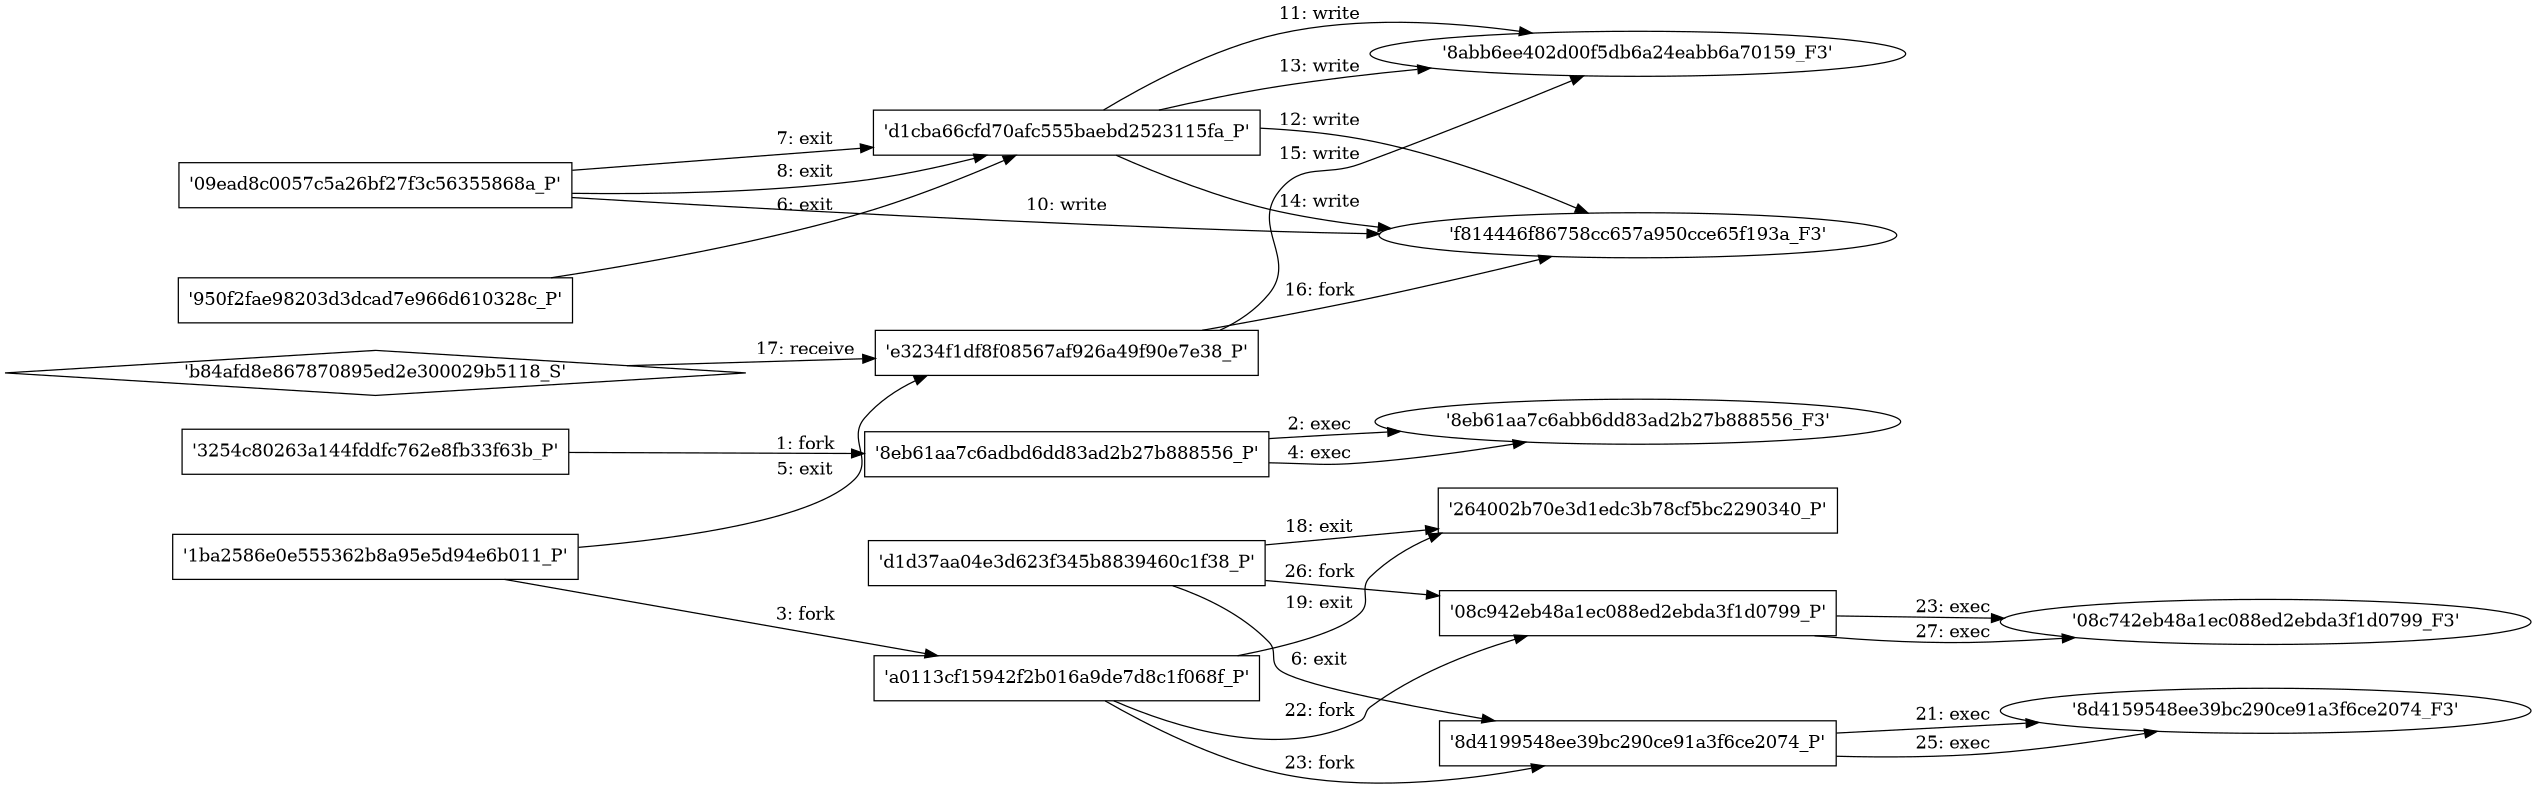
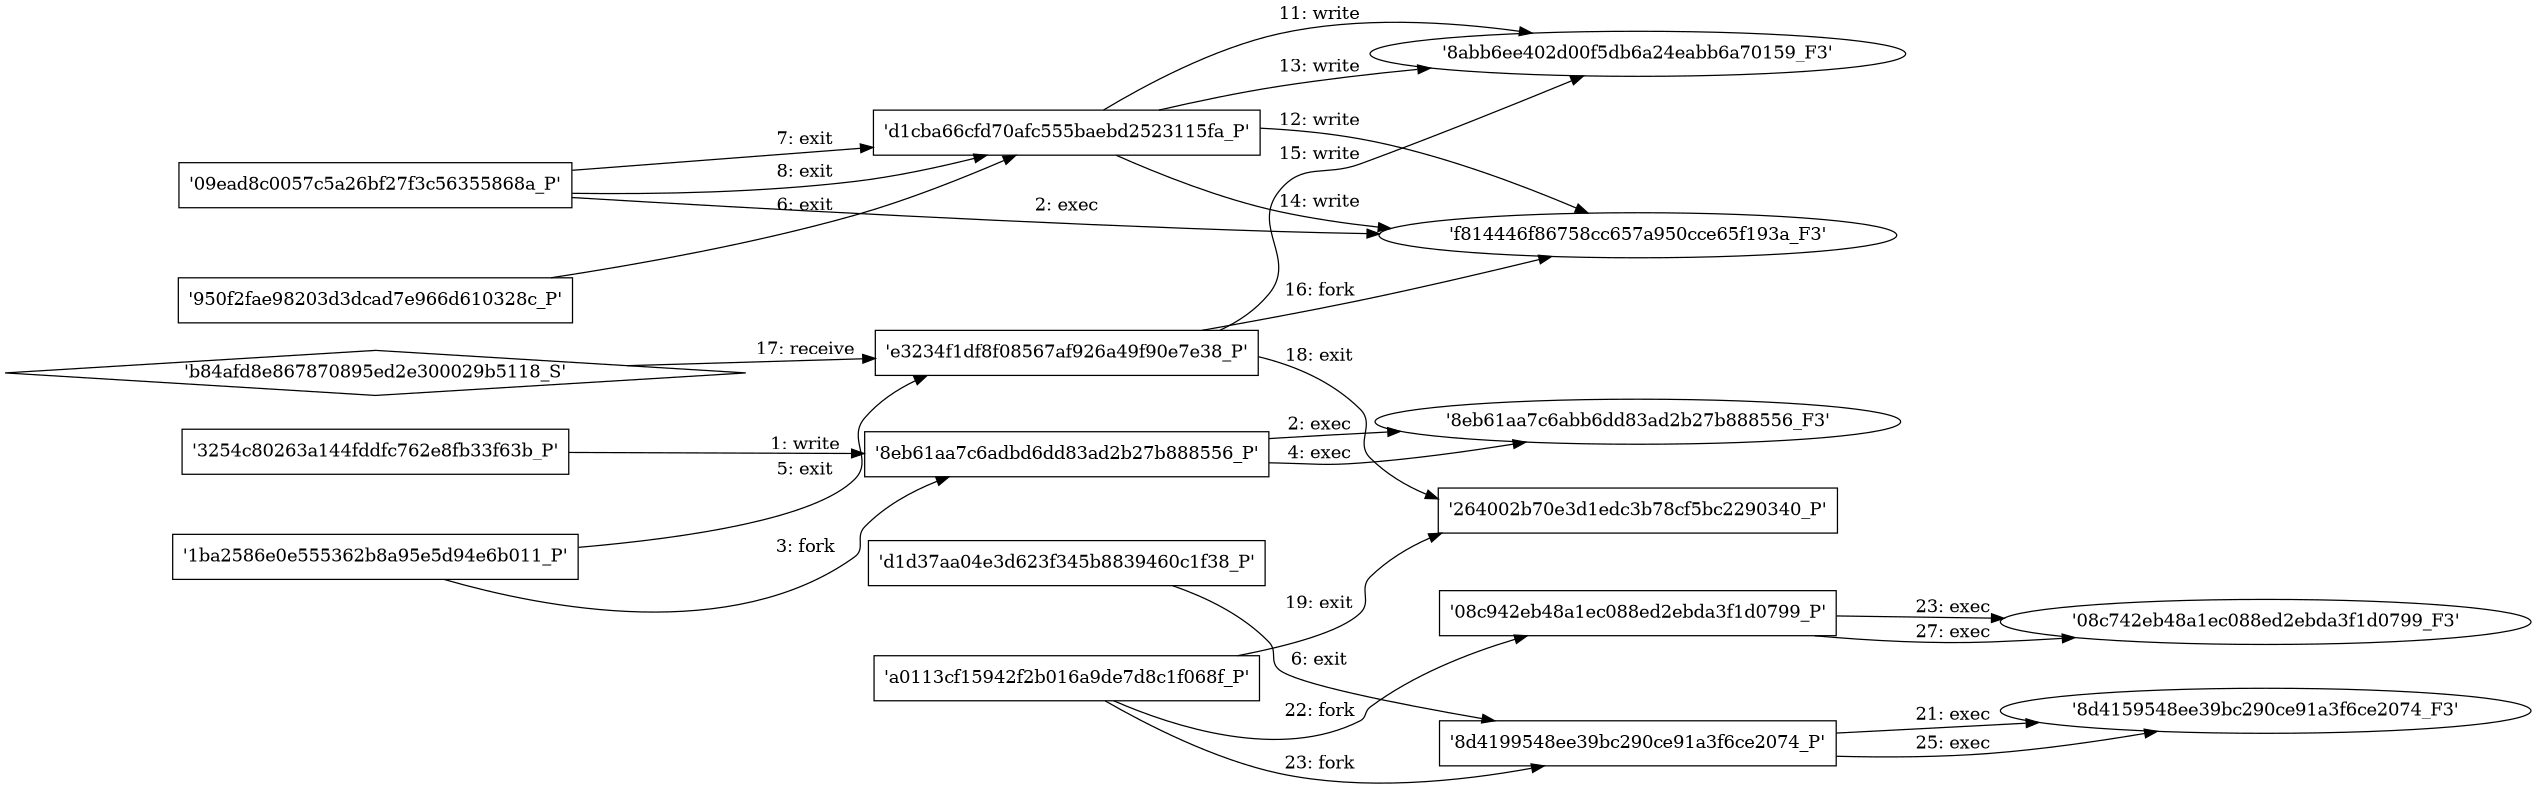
edge "'09ead8c0057c5a26bf27f3c56355868a_P'" -> "'f814446f86758cc657a950cce65f193a_F3'": label "10: write" -> "2: exec"
edge "'3254c80263a144fddfc762e8fb33f63b_P'" -> "'8eb61aa7c6adbd6dd83ad2b27b888556_P'": label "1: fork" -> "1: write"
edge "'d1d37aa04e3d623f345b8839460c1f38_P'" -> "'264002b70e3d1edc3b78cf5bc2290340_P'": now "'e3234f1df8f08567af926a49f90e7e38_P'" -> "'264002b70e3d1edc3b78cf5bc2290340_P'"
edge "'d1d37aa04e3d623f345b8839460c1f38_P'" -> "'08c942eb48a1ec088ed2ebda3f1d0799_P'": removed, label "26: fork"
edge "'1ba2586e0e555362b8a95e5d94e6b011_P'" -> "'a0113cf15942f2b016a9de7d8c1f068f_P'": now "'1ba2586e0e555362b8a95e5d94e6b011_P'" -> "'8eb61aa7c6adbd6dd83ad2b27b888556_P'"
